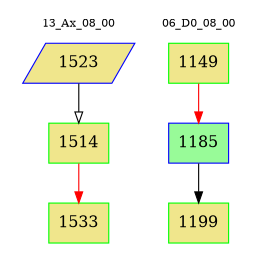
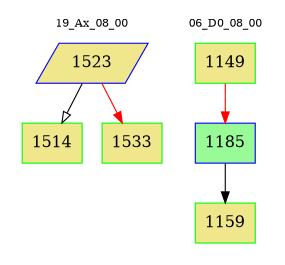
cluster "13_Ax_08_00": label "13_Ax_08_00" -> "19_Ax_08_00"
edge "1514" -> "1533": now "1523" -> "1533"
node "1199": label "1199" -> "1159"
